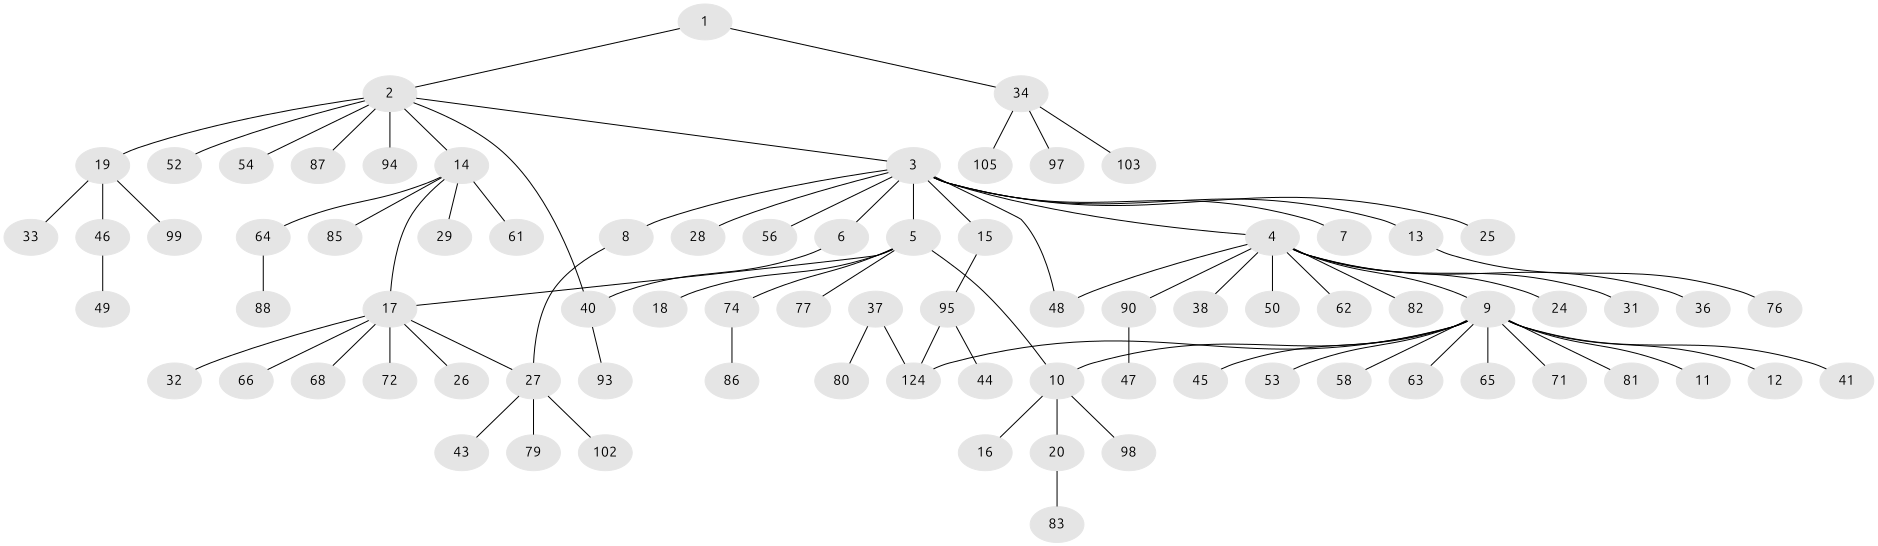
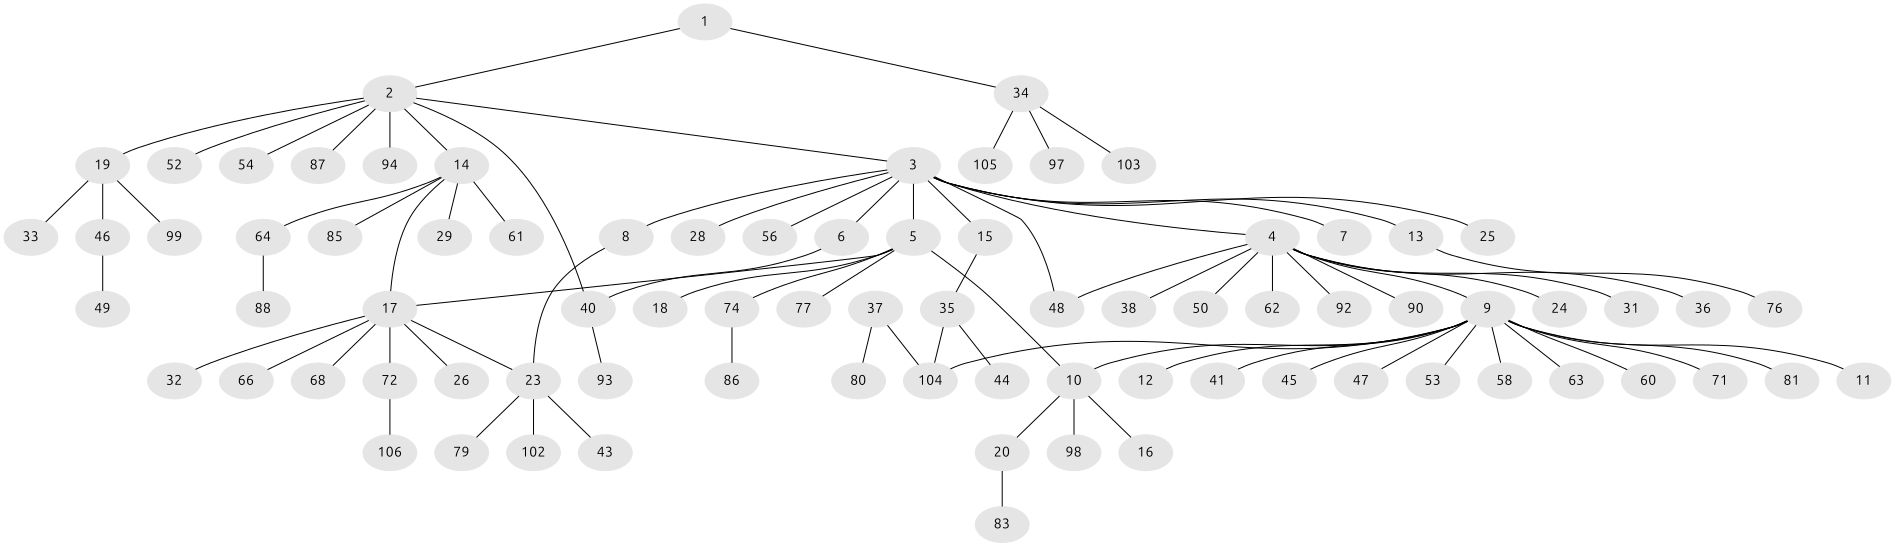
node "95": label "95" -> "35"
node "82": label "82" -> "92"
edge "90" -- "47": now "9" -- "47"
node "27": label "27" -> "23"
node "124": label "124" -> "104"
node "65": label "65" -> "60"
node "106": added
